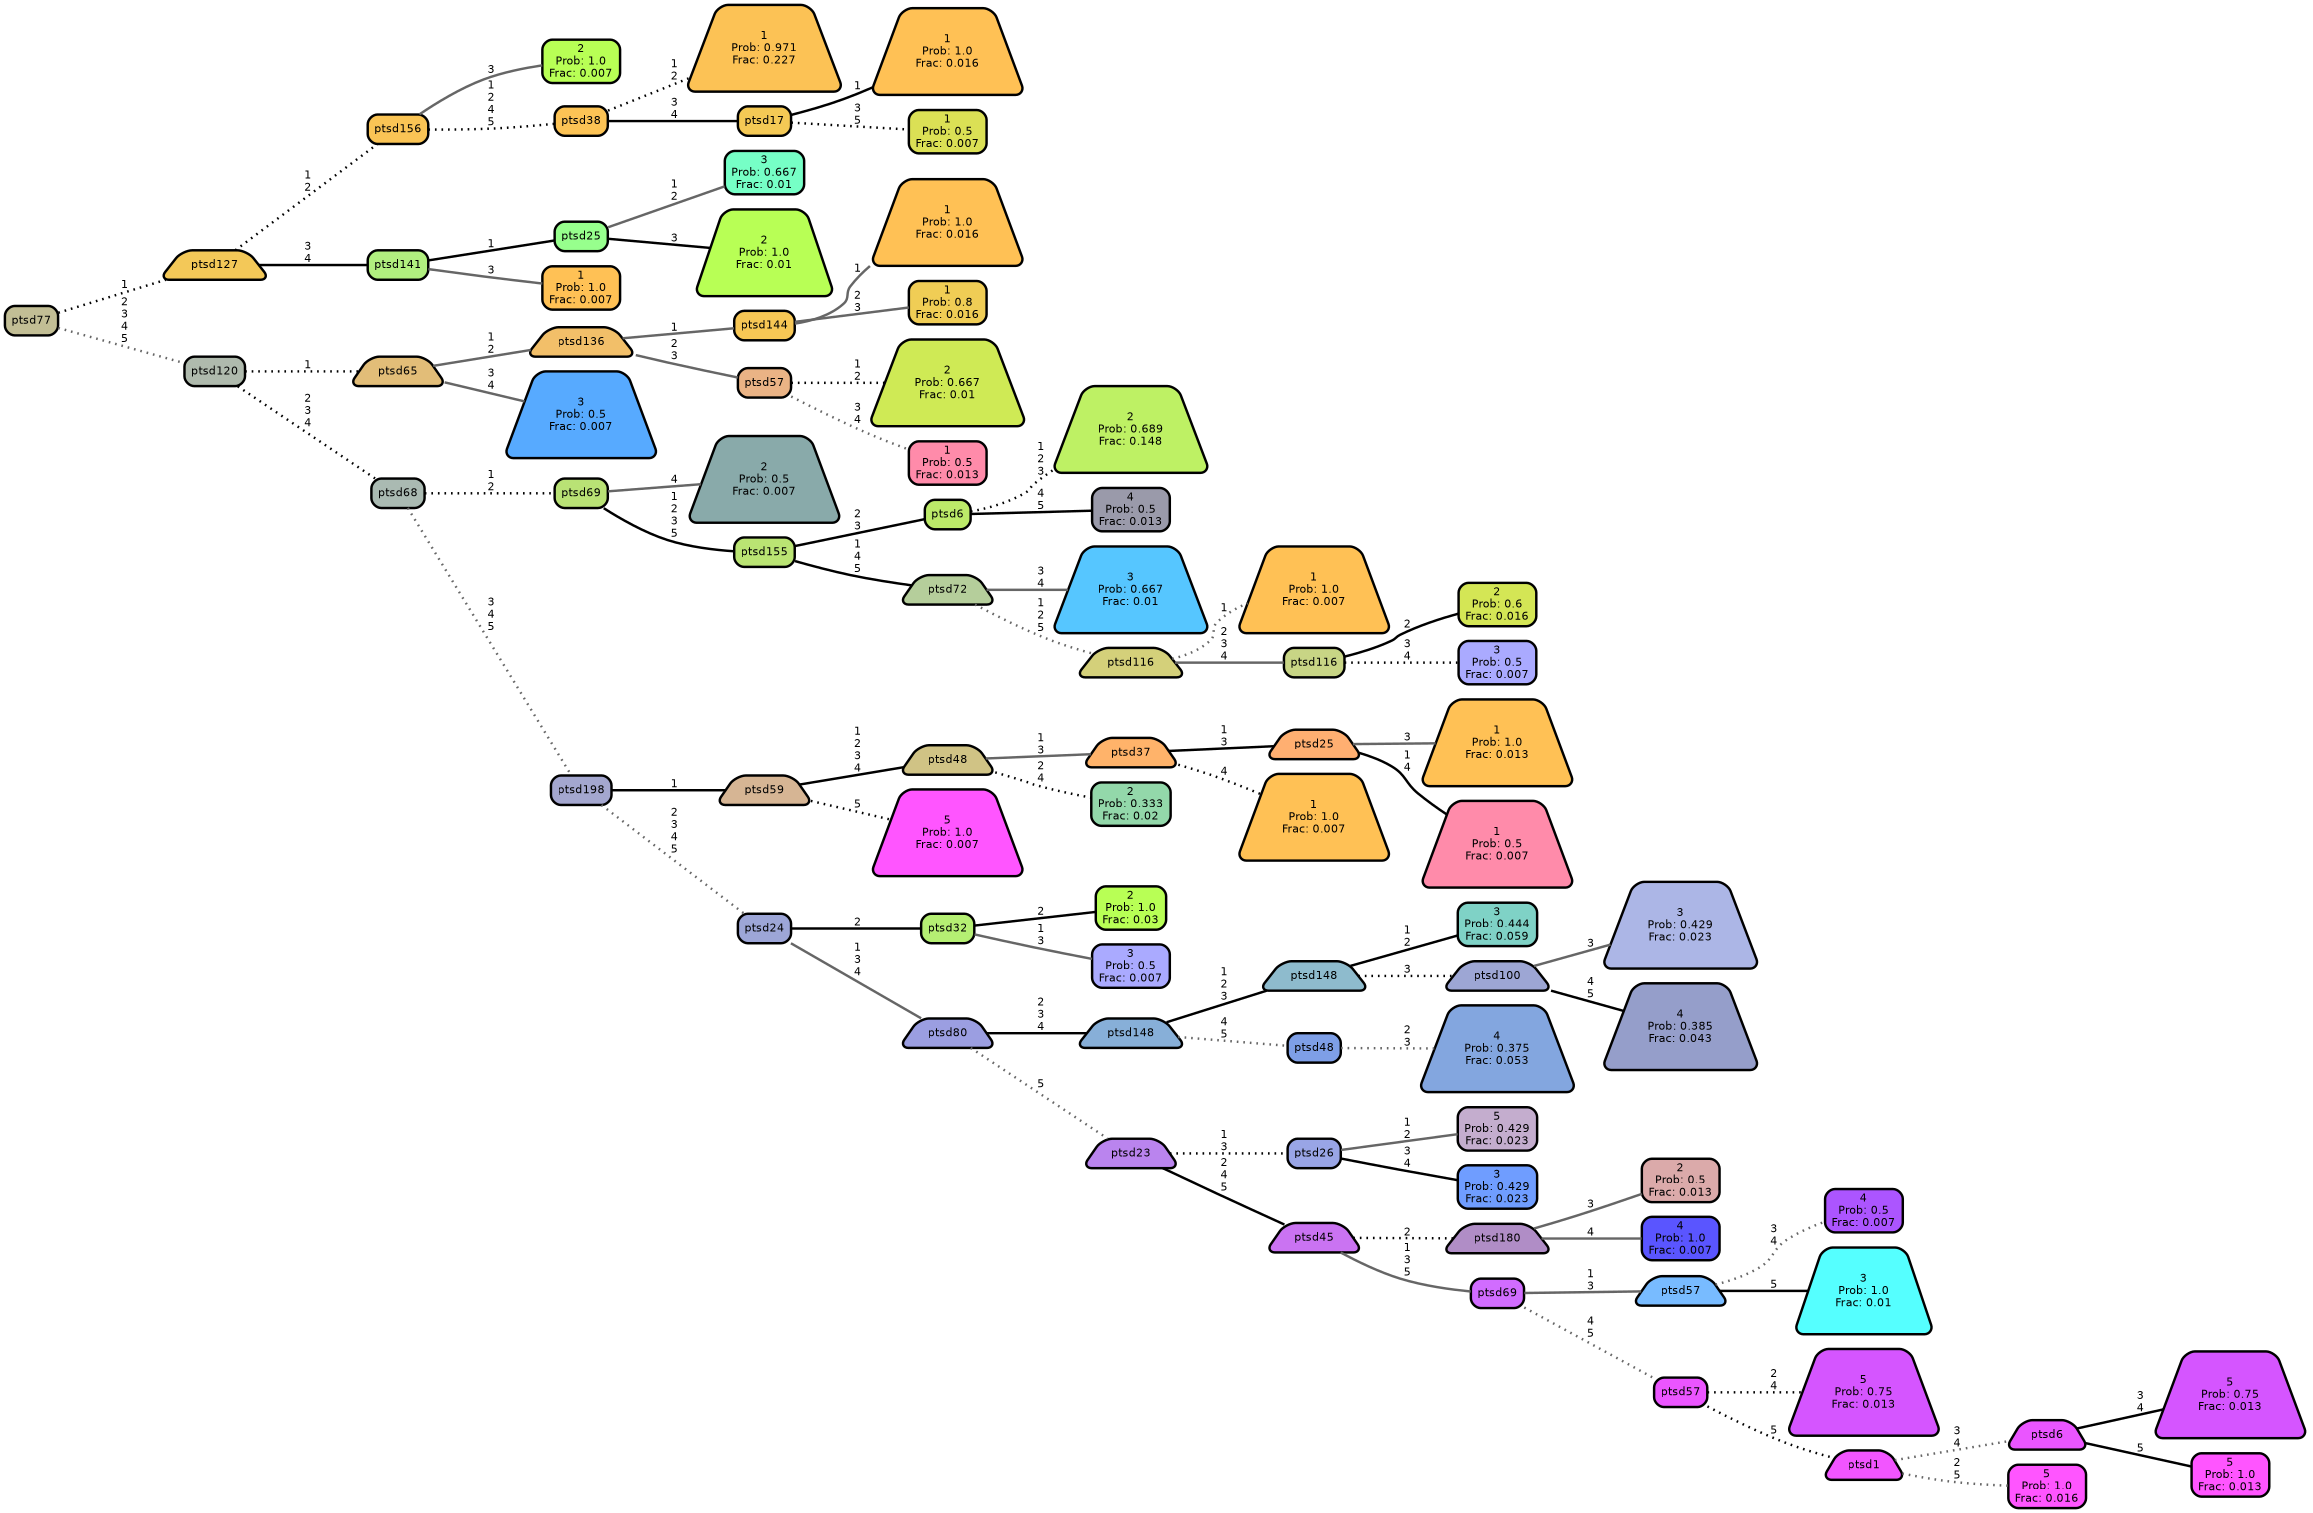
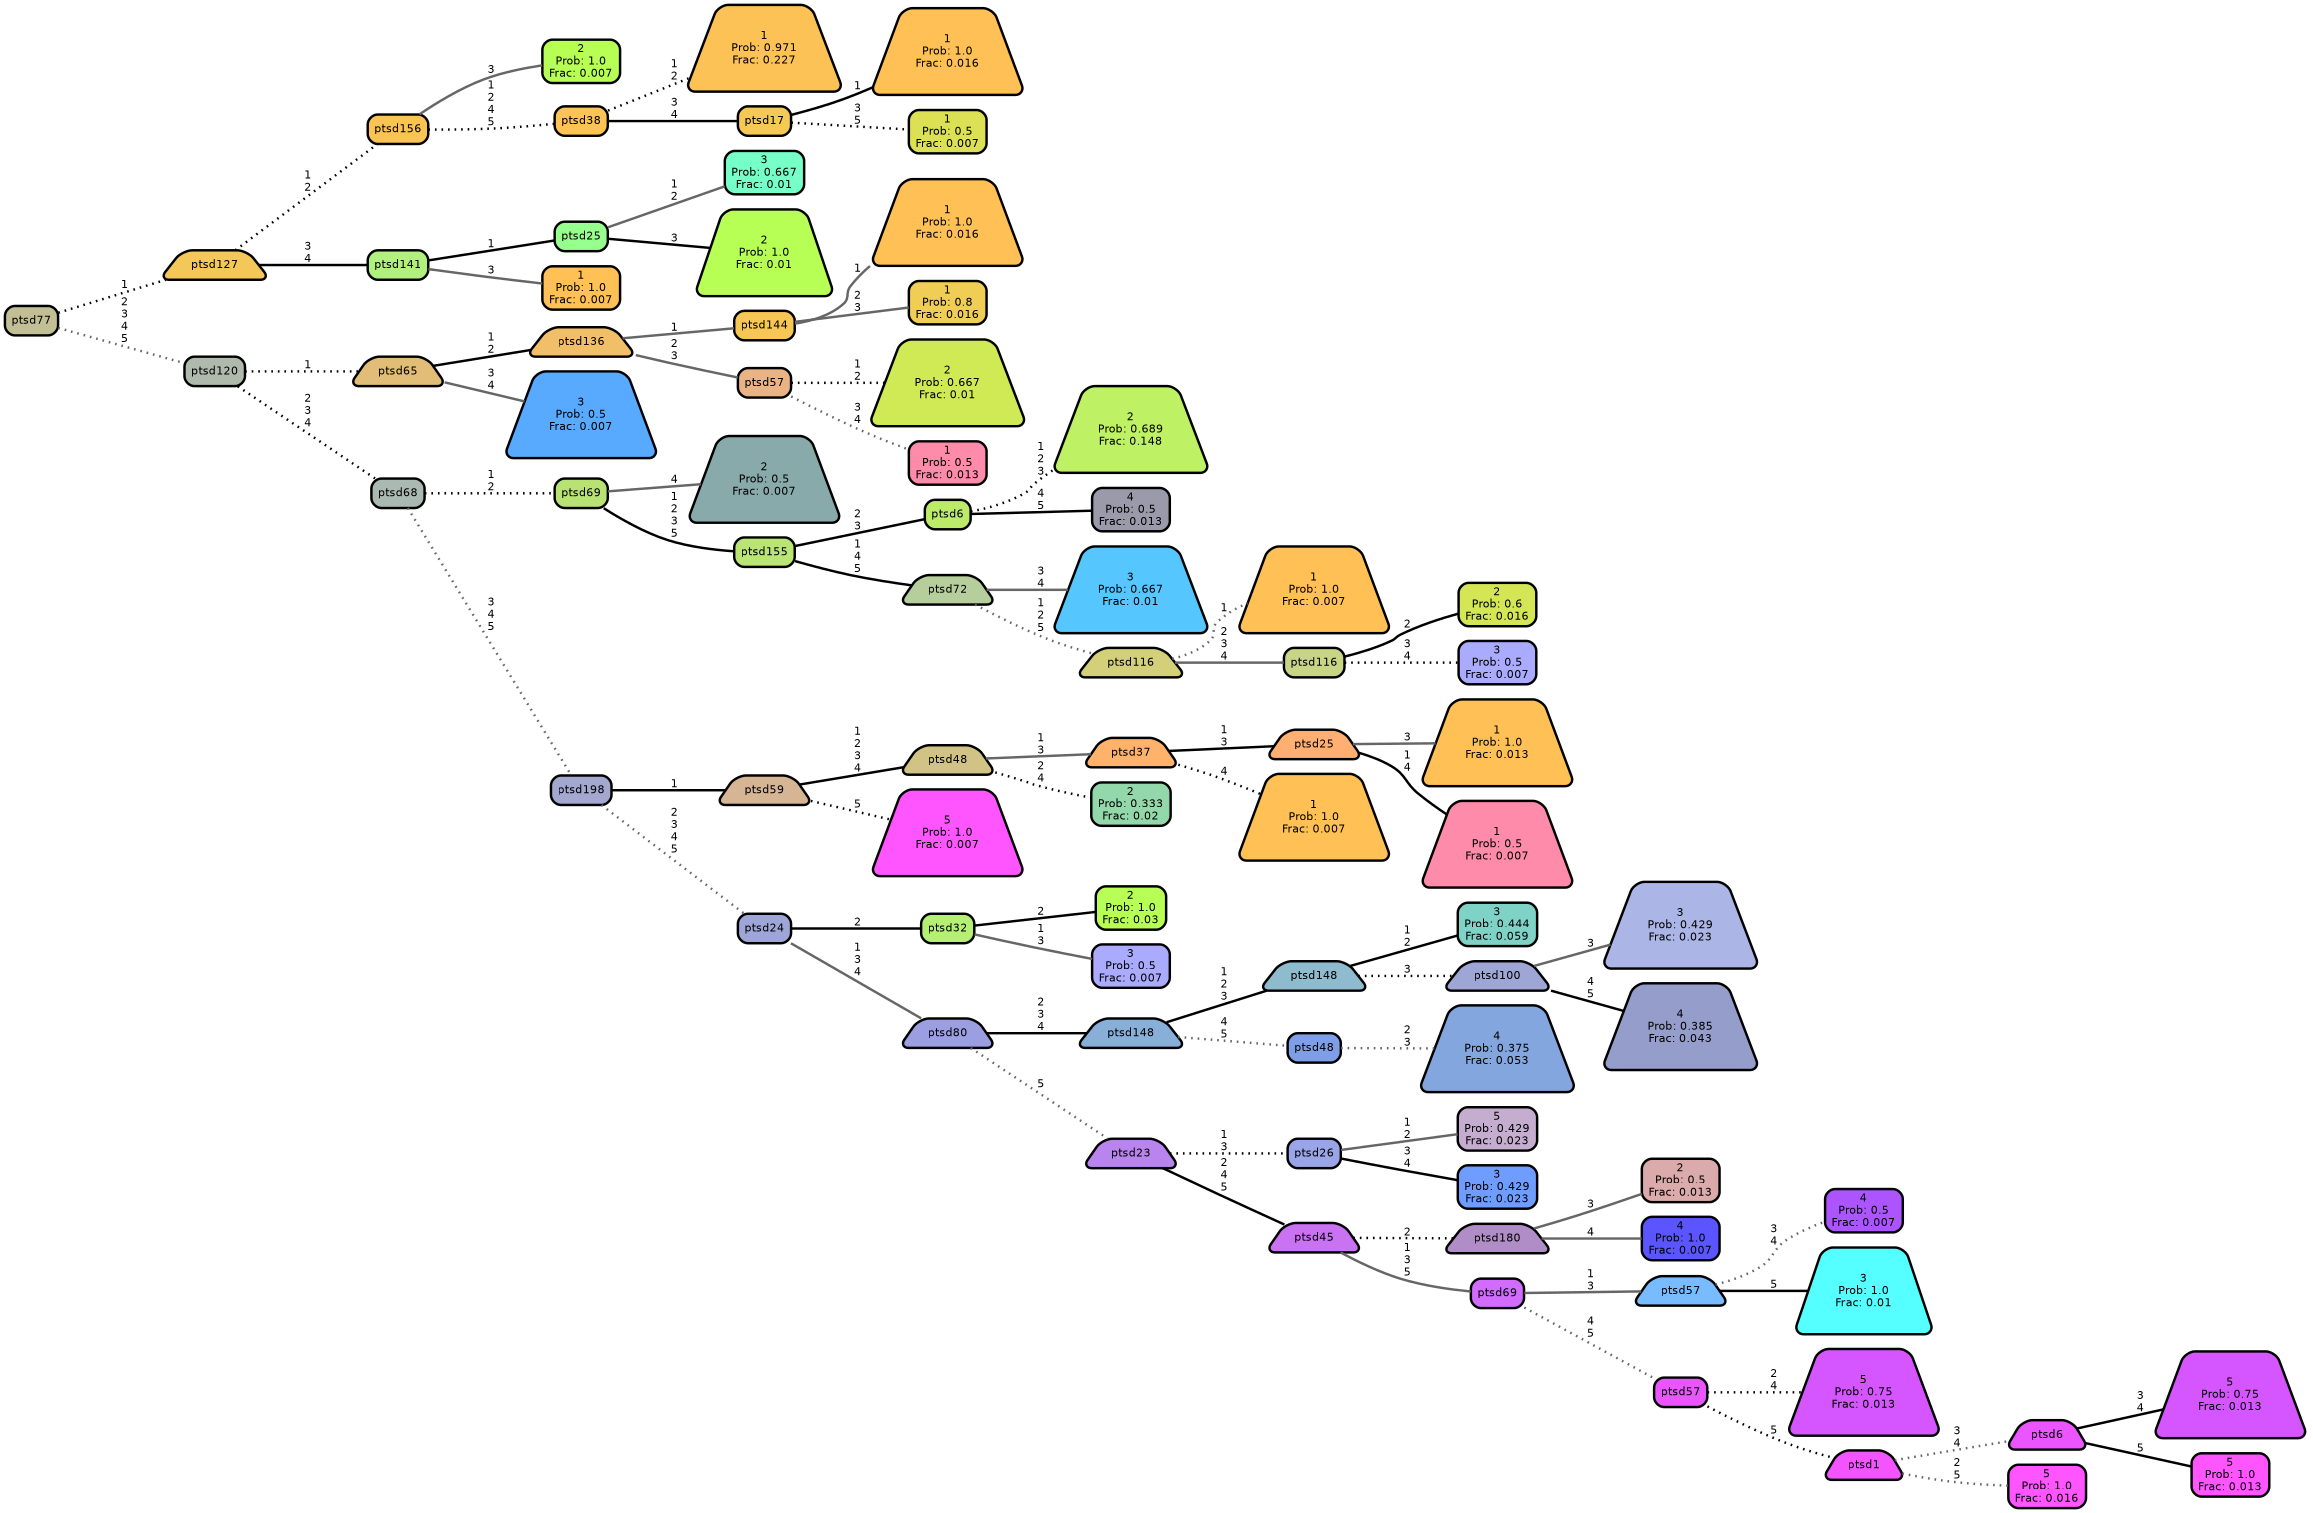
edge "ptsd136" -- "ptsd65": color gray40 -> black
